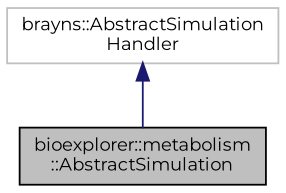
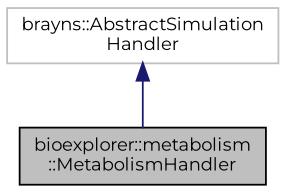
node "bioexplorer::metabolism ::AbstractSimulation": label "bioexplorer::metabolism ::AbstractSimulation" -> "bioexplorer::metabolism ::MetabolismHandler"
